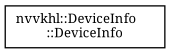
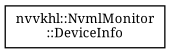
node "nvvkhl::DeviceInfo ::DeviceInfo": label "nvvkhl::DeviceInfo ::DeviceInfo" -> "nvvkhl::NvmlMonitor ::DeviceInfo"
